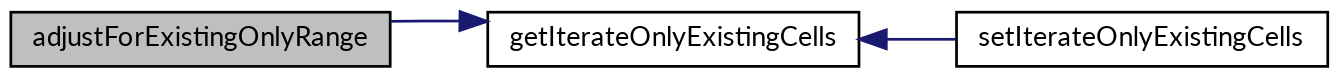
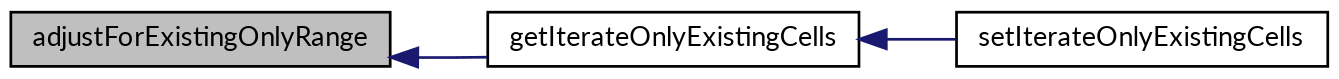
edge "adjustForExistingOnlyRange" -> "getIterateOnlyExistingCells": reversed
